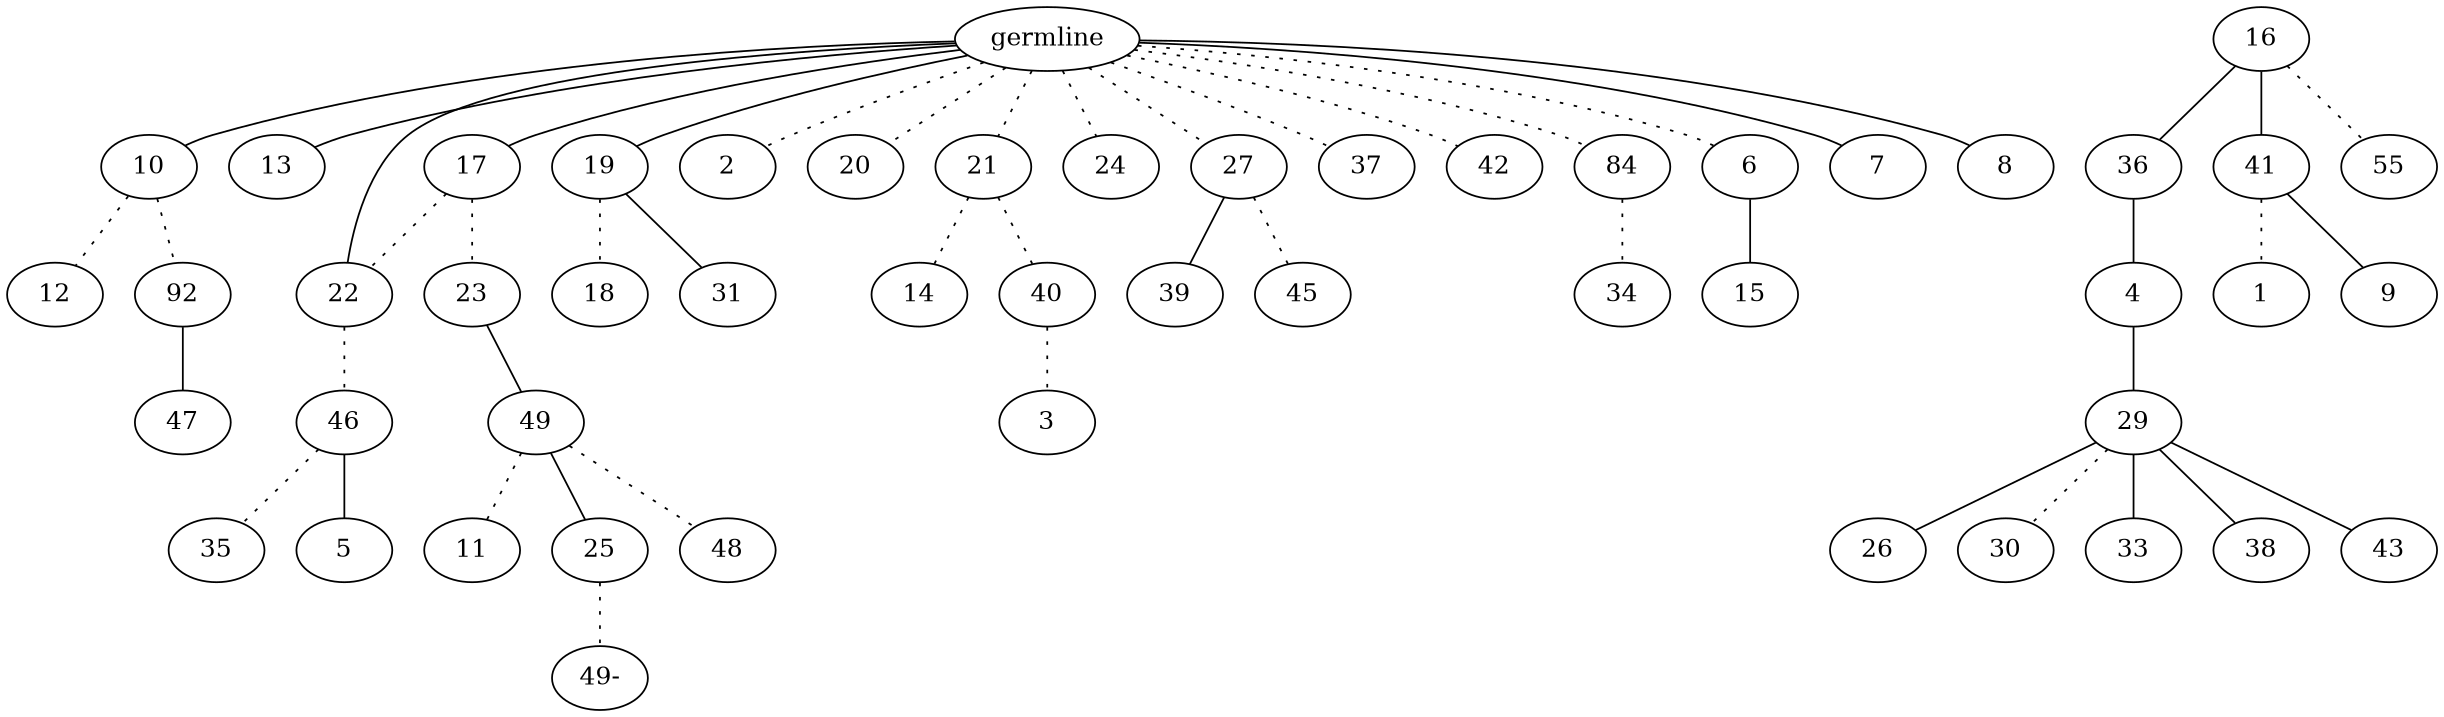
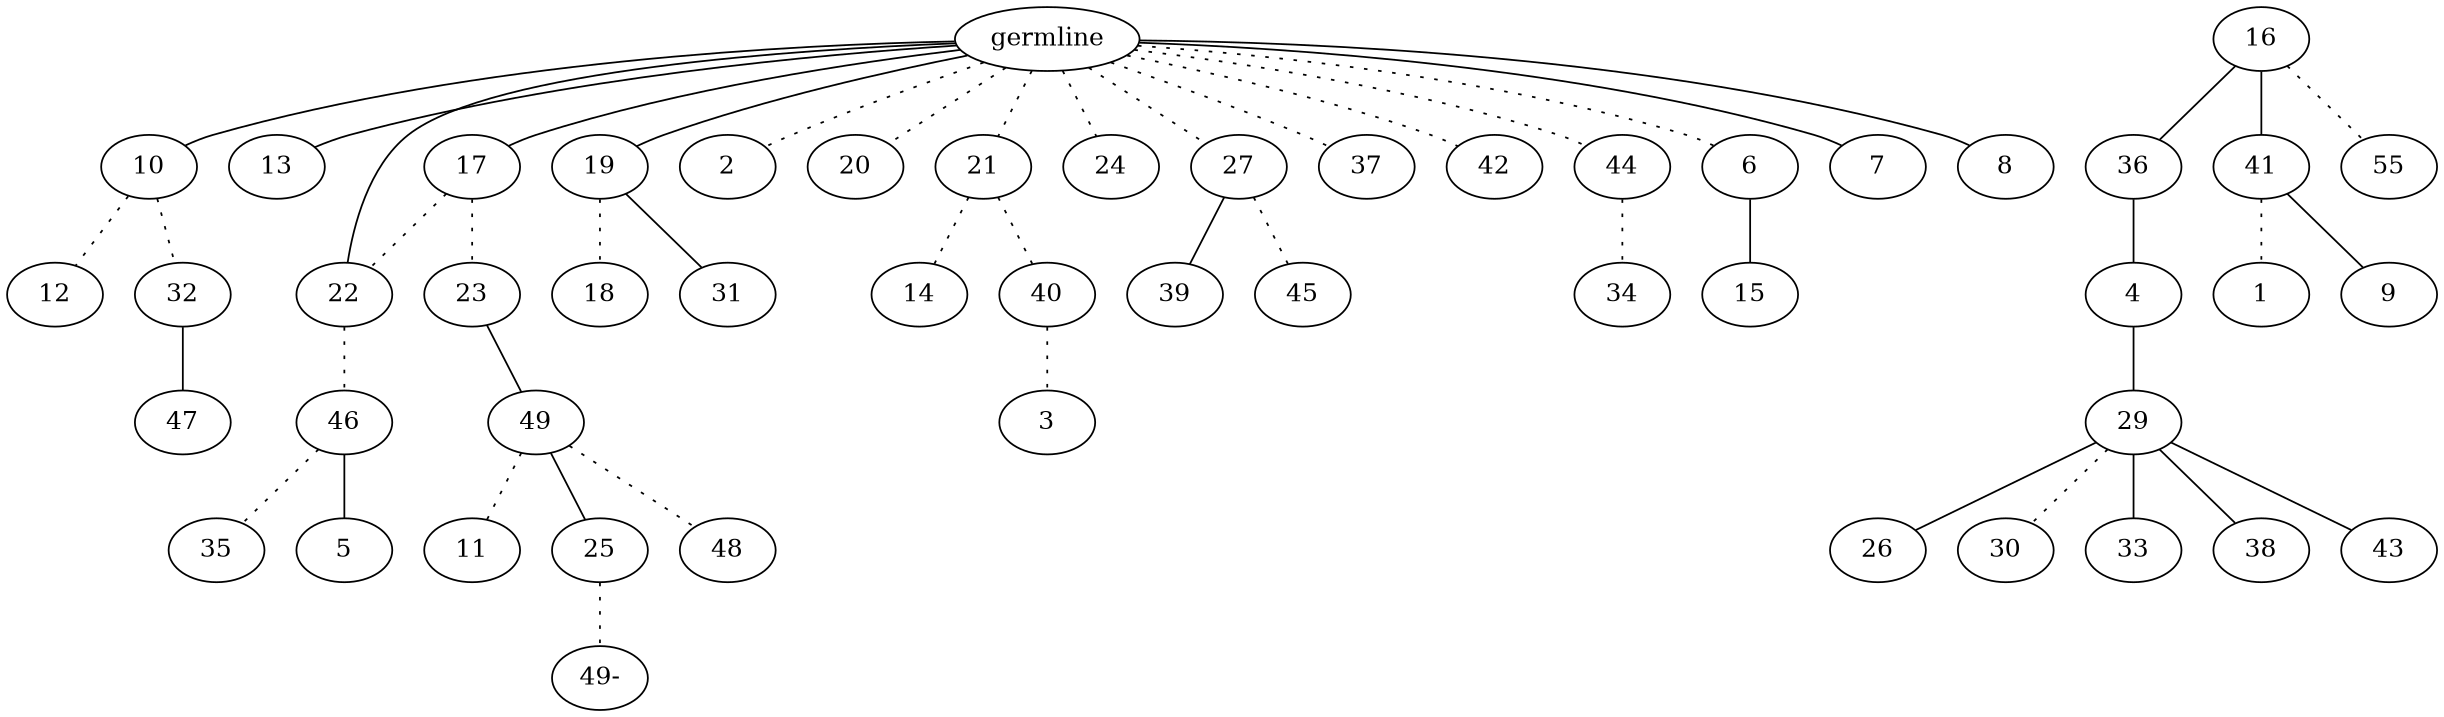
node "84": label "84" -> "44"
node "92": label "92" -> "32"
